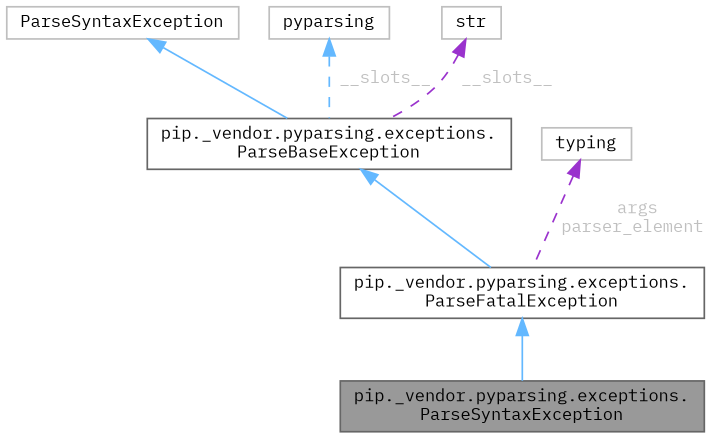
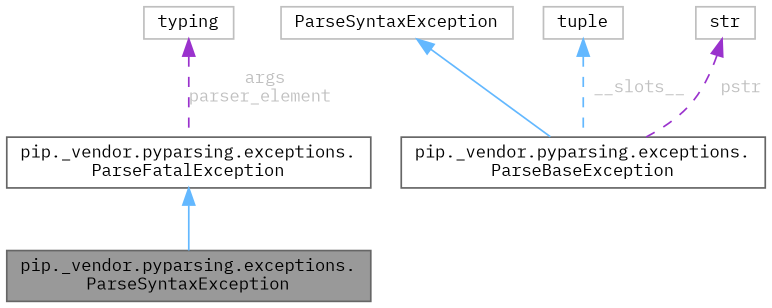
node "pyparsing": label "pyparsing" -> "tuple"
edge "pip._vendor.pyparsing.exceptions. ParseBaseException" -> "str": label " __slots__" -> " pstr"
edge "pip._vendor.pyparsing.exceptions. ParseFatalException" -> "pip._vendor.pyparsing.exceptions. ParseBaseException": removed
